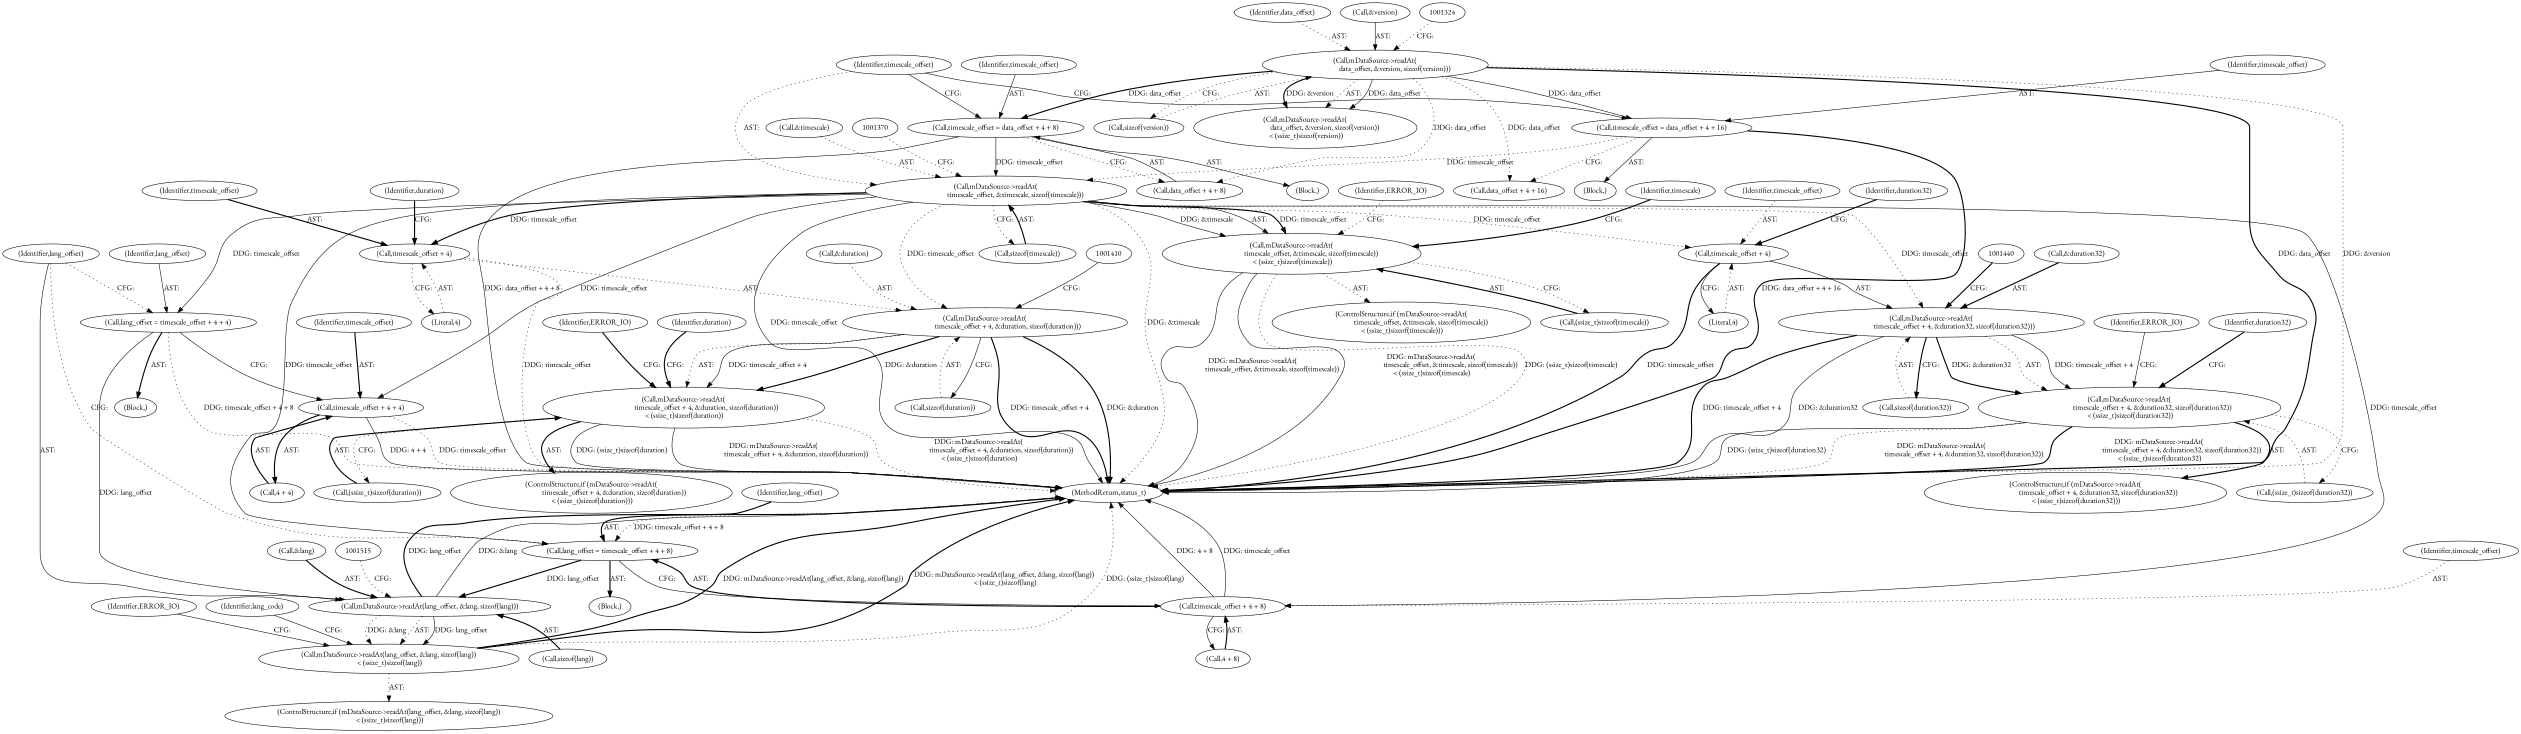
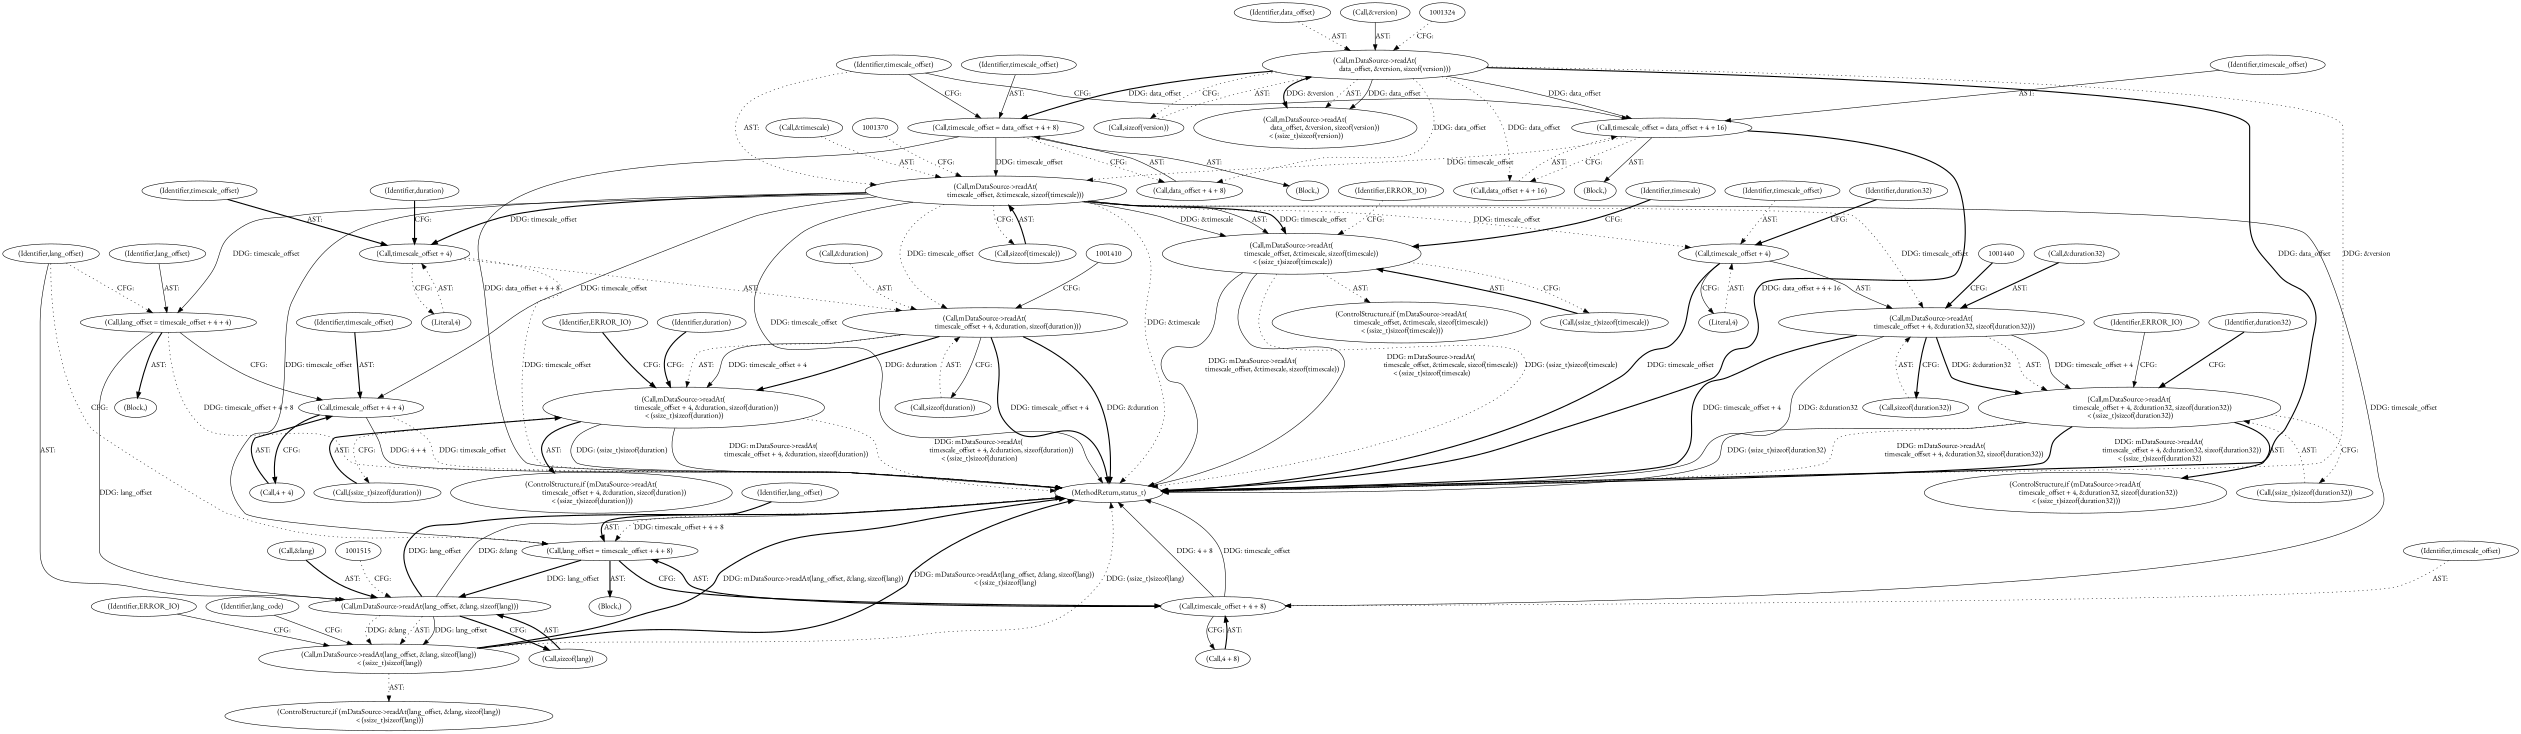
edge "(Call,data_offset + 4 + 16)" -> "(Call,timescale_offset = data_offset + 4 + 16)": added, label "AST:"
edge "(Call,timescale_offset + 4 + 4)" -> "(Call,4 + 4)": label "AST: " -> "CFG: "
edge "(Call,lang_offset = timescale_offset + 4 + 8)" -> "(Call,timescale_offset + 4 + 8)": style solid -> bold
edge "(Call,mDataSource->readAt(lang_offset, &lang, sizeof(lang)))" -> "(Call,sizeof(lang))": added, label "CFG:"
